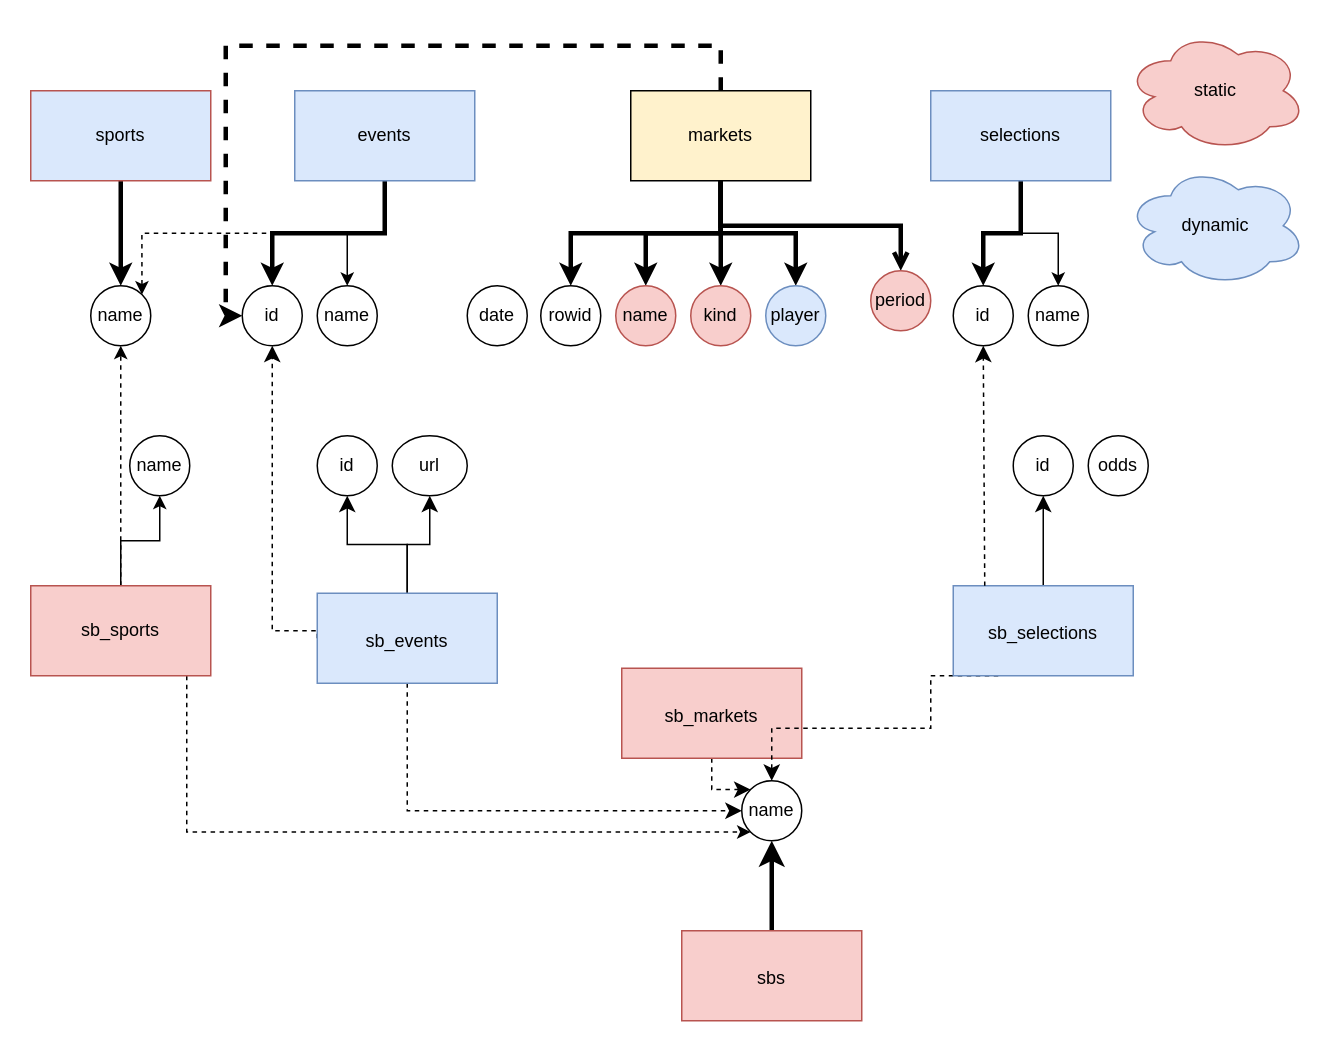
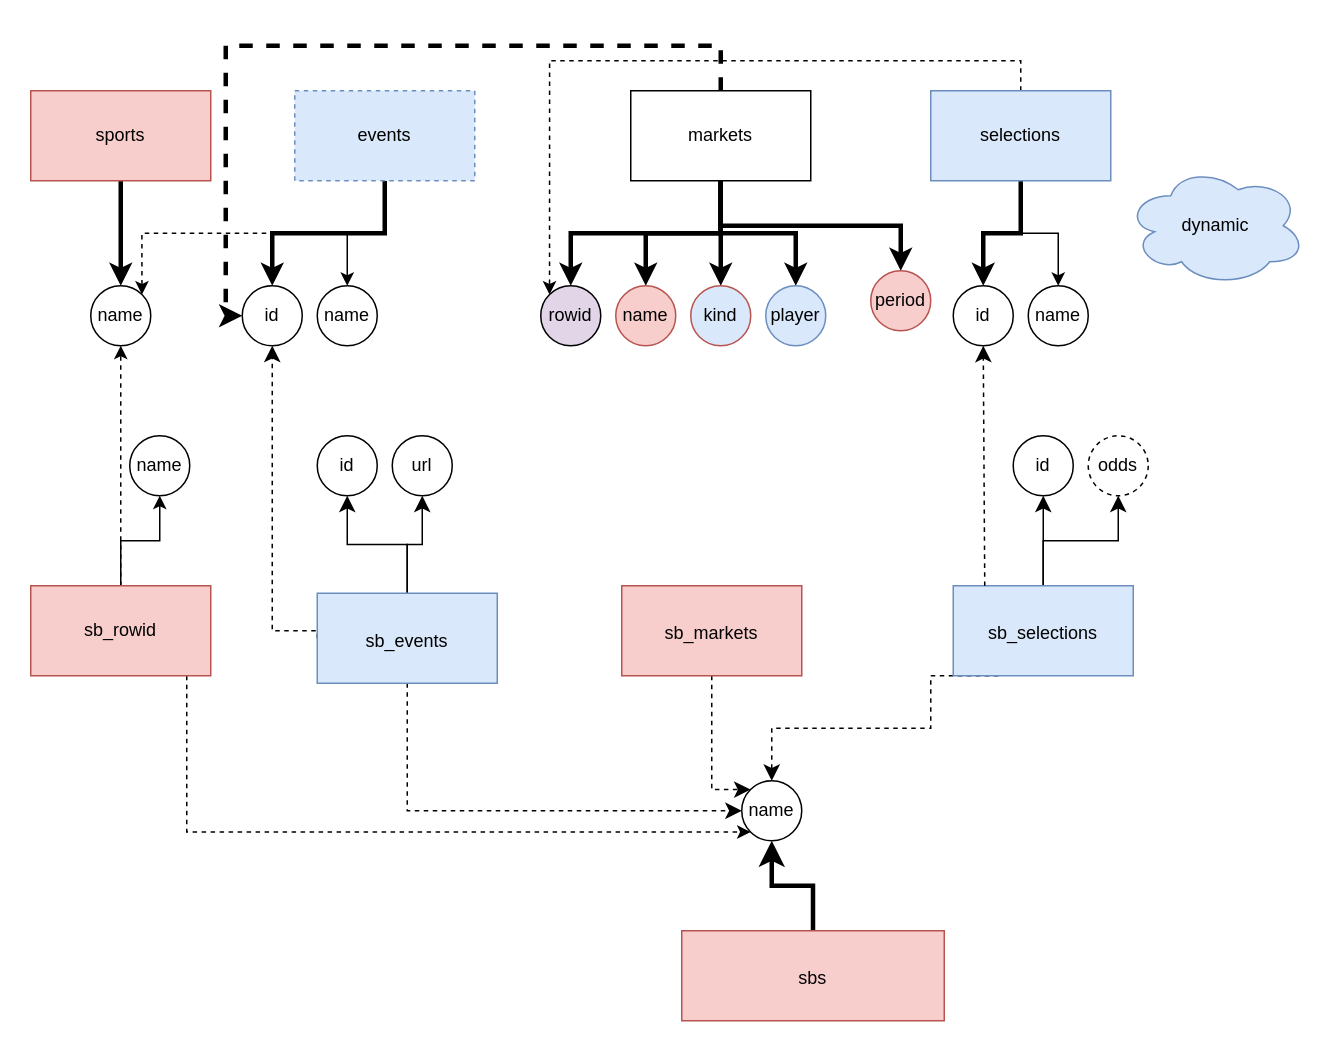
edge "selections" -> "rowid": added
node "static": removed
node "sports": fillcolor #dae8fc -> #f8cecc
node "events": style solid -> dashed
node "markets": fillcolor #fff2cc -> #ffffff
edge "markets" -> "period": arrowhead open -> classic
node "date": removed
node "rowid": fillcolor #ffffff -> #e1d5e7
node "kind": fillcolor #f8cecc -> #dae8fc
node "url": size 75x60 -> 60x60
node "odds": style solid -> dashed
edge "sb_selections" -> "odds": added
node "sb_sports": label "sb_sports" -> "sb_rowid"
node "sb_markets": moved (712, 713) -> (712, 631)
node "sbs": size 180x90 -> 263x90
